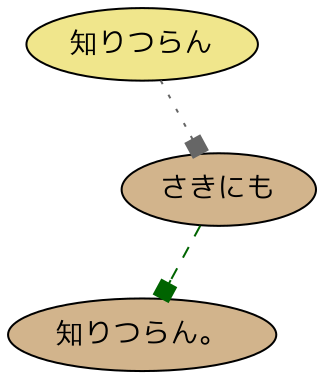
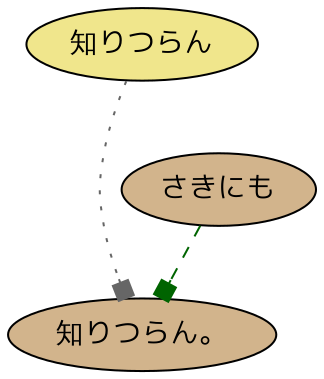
edge "知りつらん" -> "さきにも": now "知りつらん" -> "知りつらん。"
